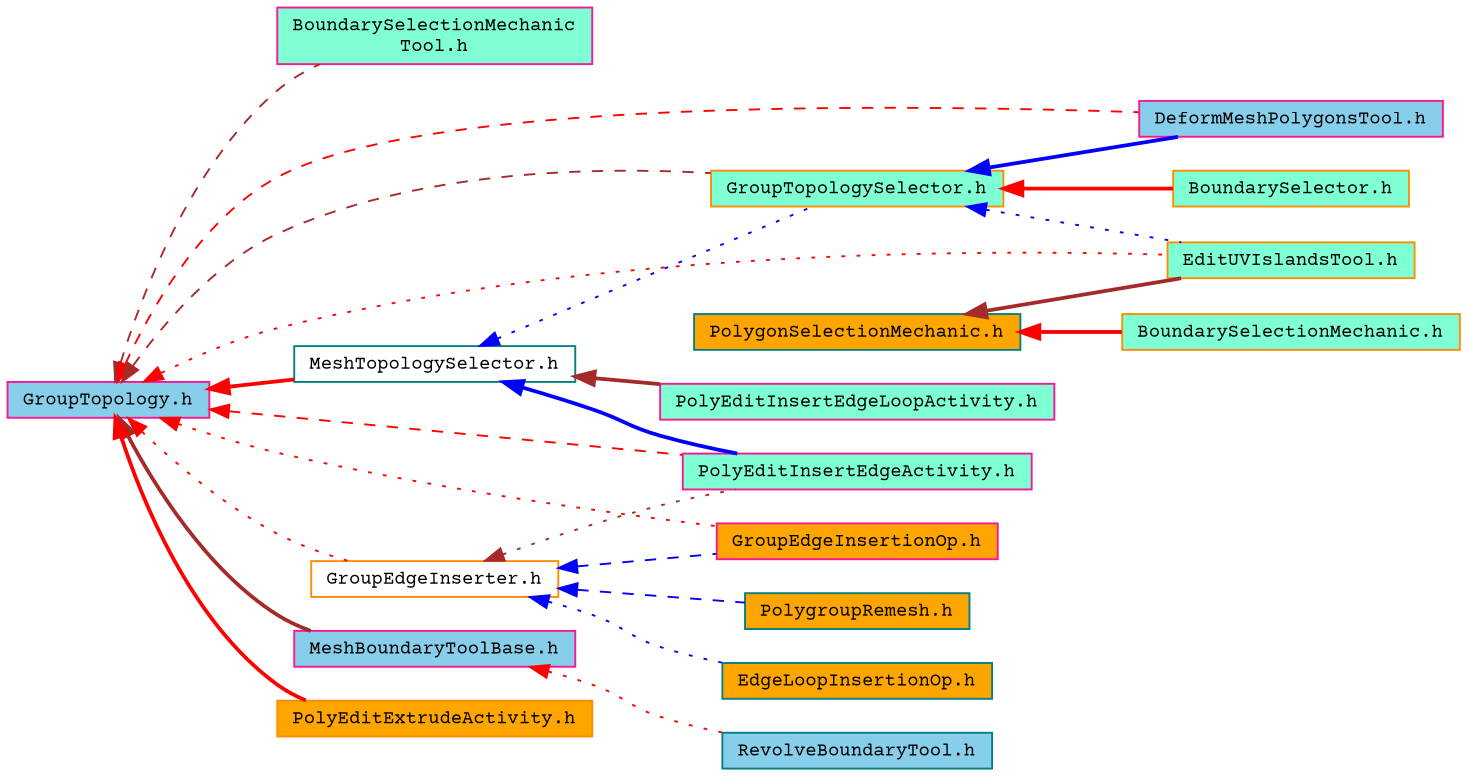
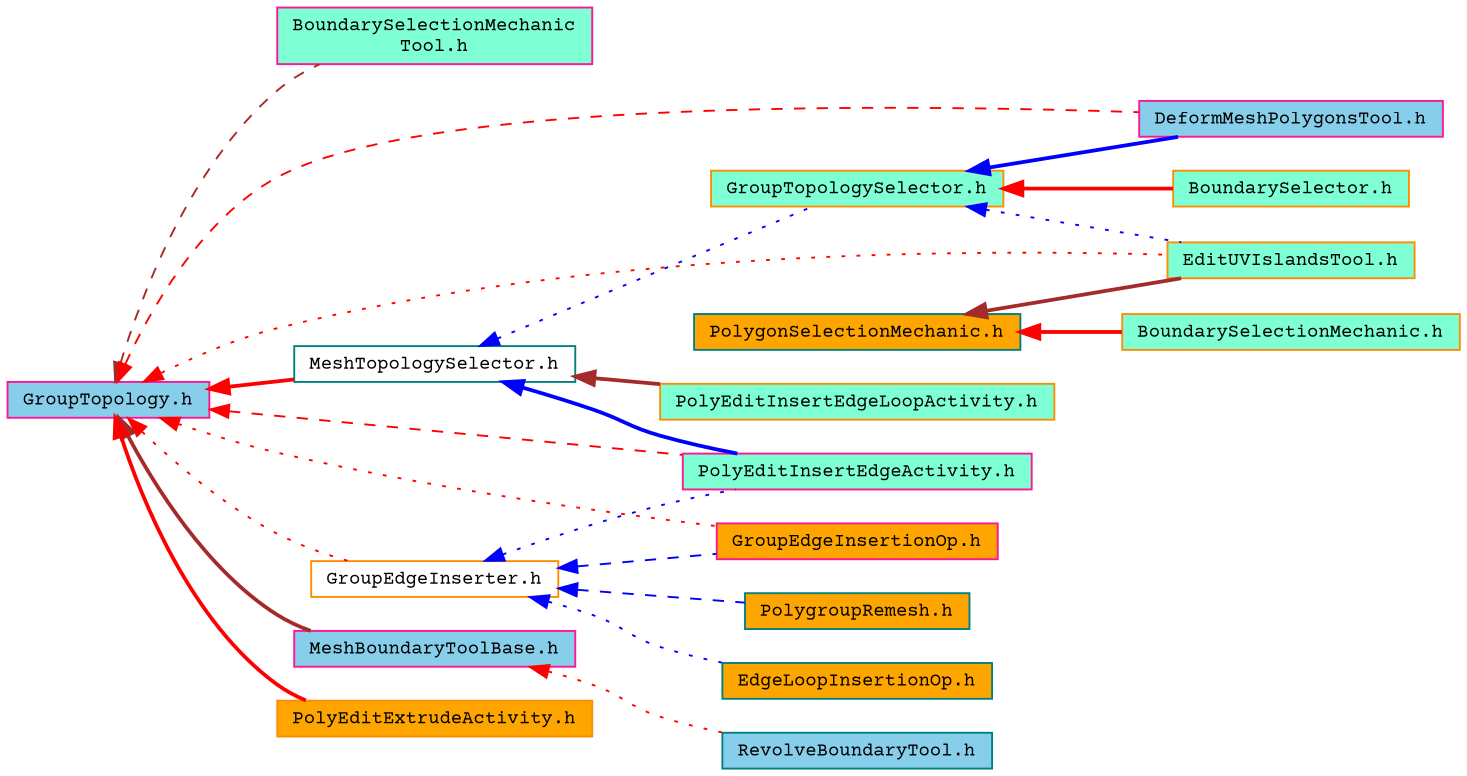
edge "GroupTopologySelector.h" -> "GroupTopology.h": removed
node "PolyEditInsertEdgeLoopActivity.h": color deeppink -> darkorange
edge "PolyEditInsertEdgeActivity.h" -> "GroupEdgeInserter.h": color brown -> blue
